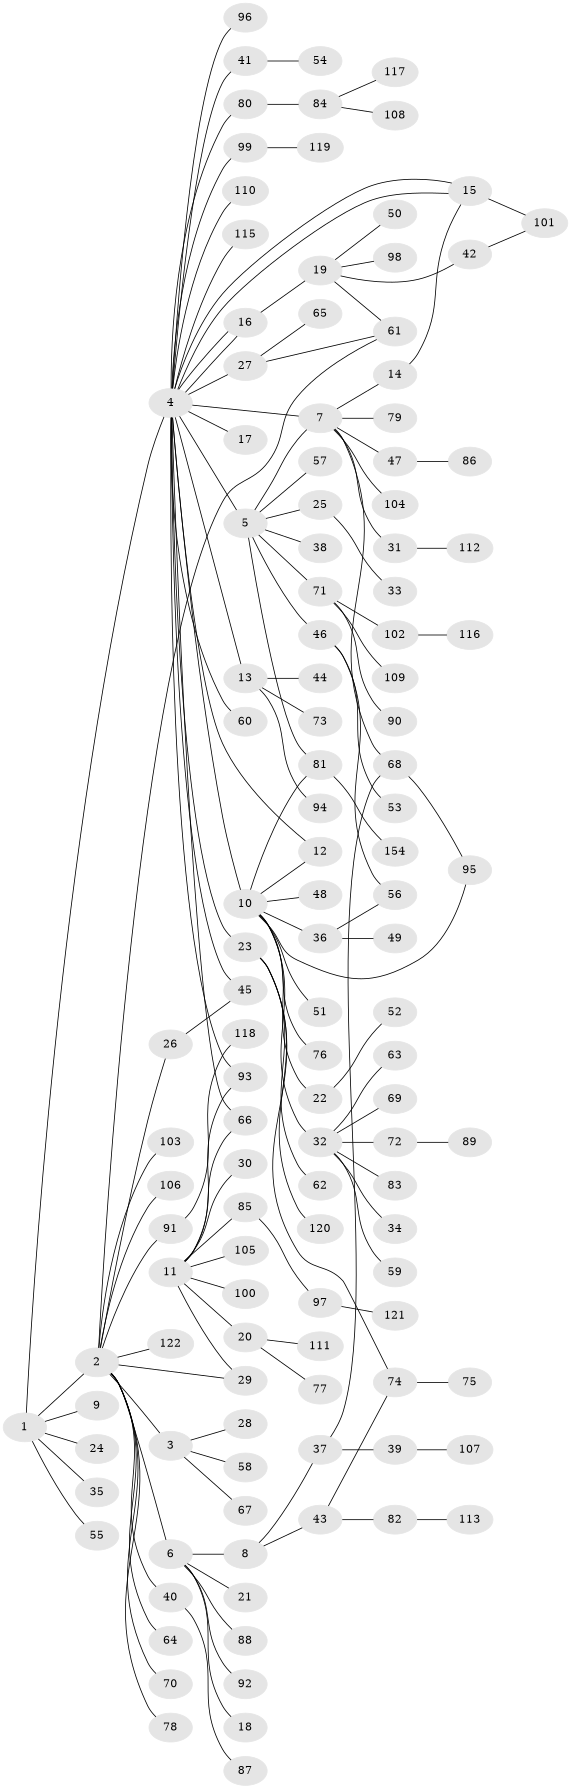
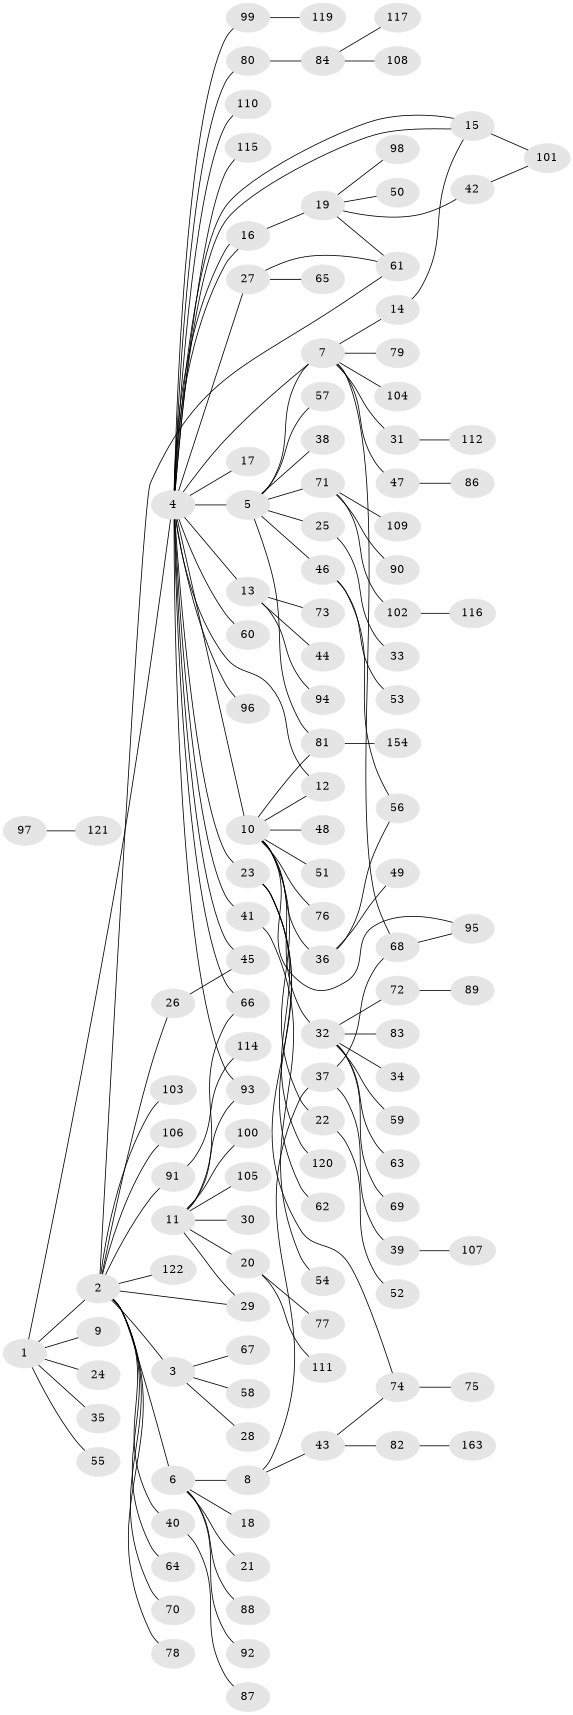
node "118": label "118" -> "114"
node "85": removed
node "113": label "113" -> "163"
